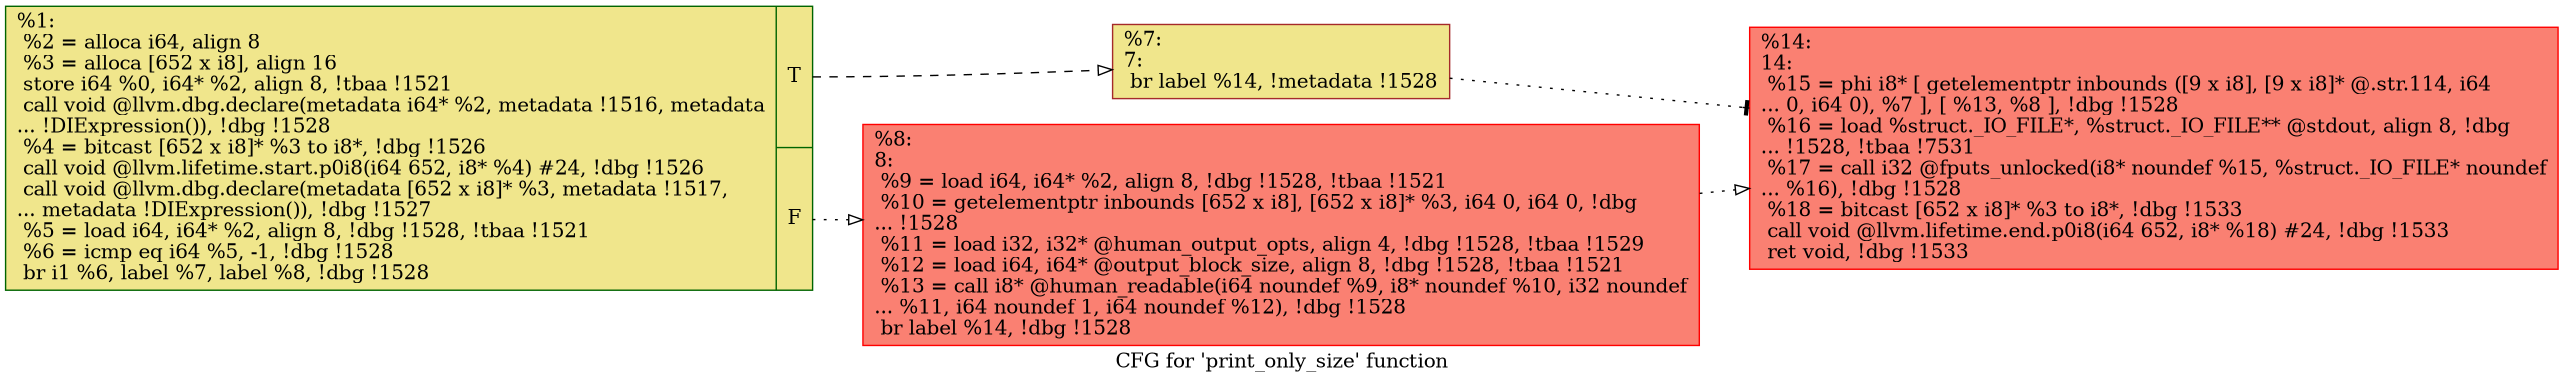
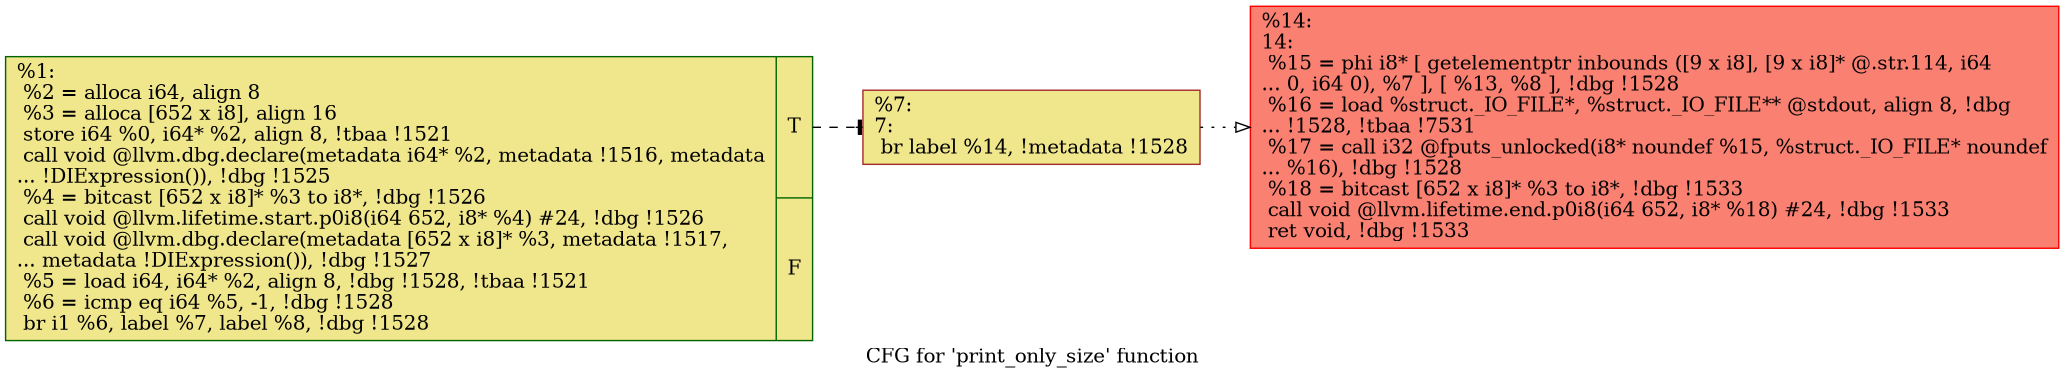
edge "%1:" -> "%7:": arrowhead onormal -> tee
edge "%7:" -> "%14:": arrowhead tee -> onormal
node "%1:": text "... !DIExpression()), !dbg !1528" -> "... !DIExpression()), !dbg !1525"
node "%8:": removed
